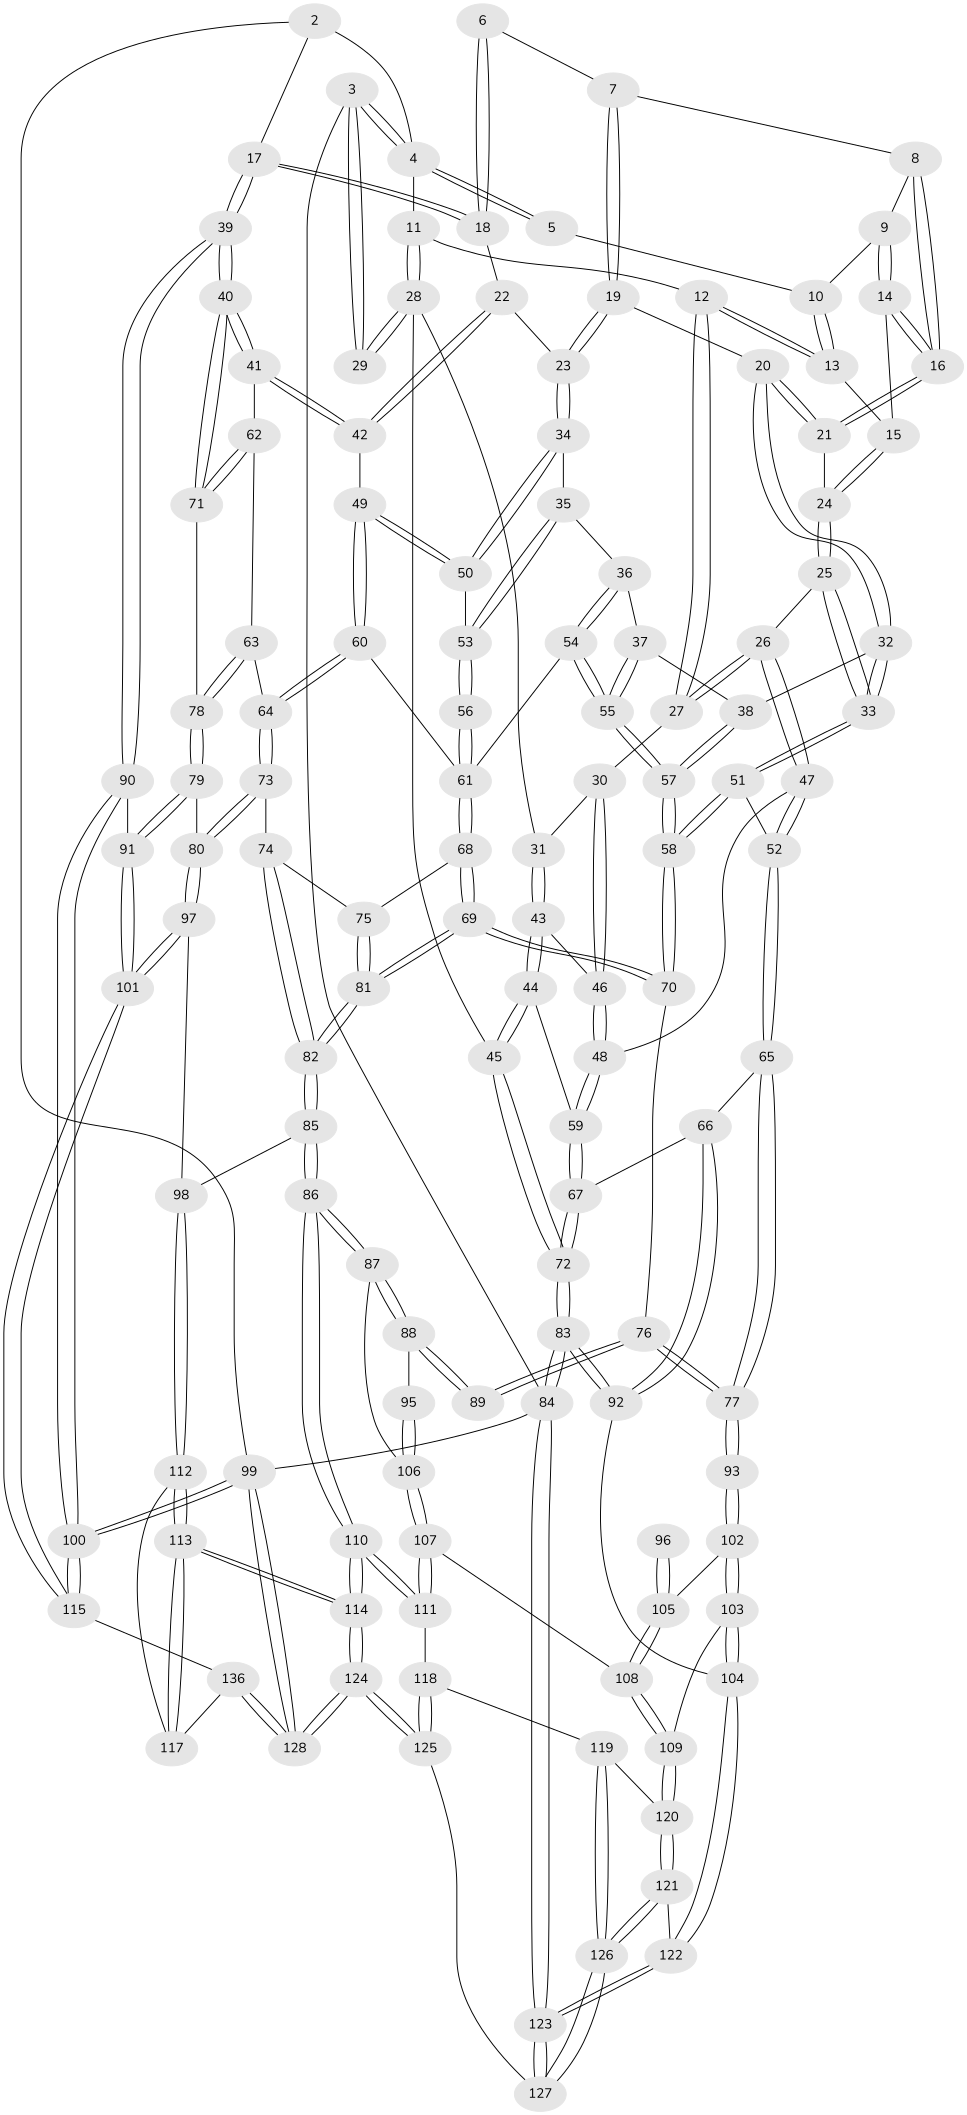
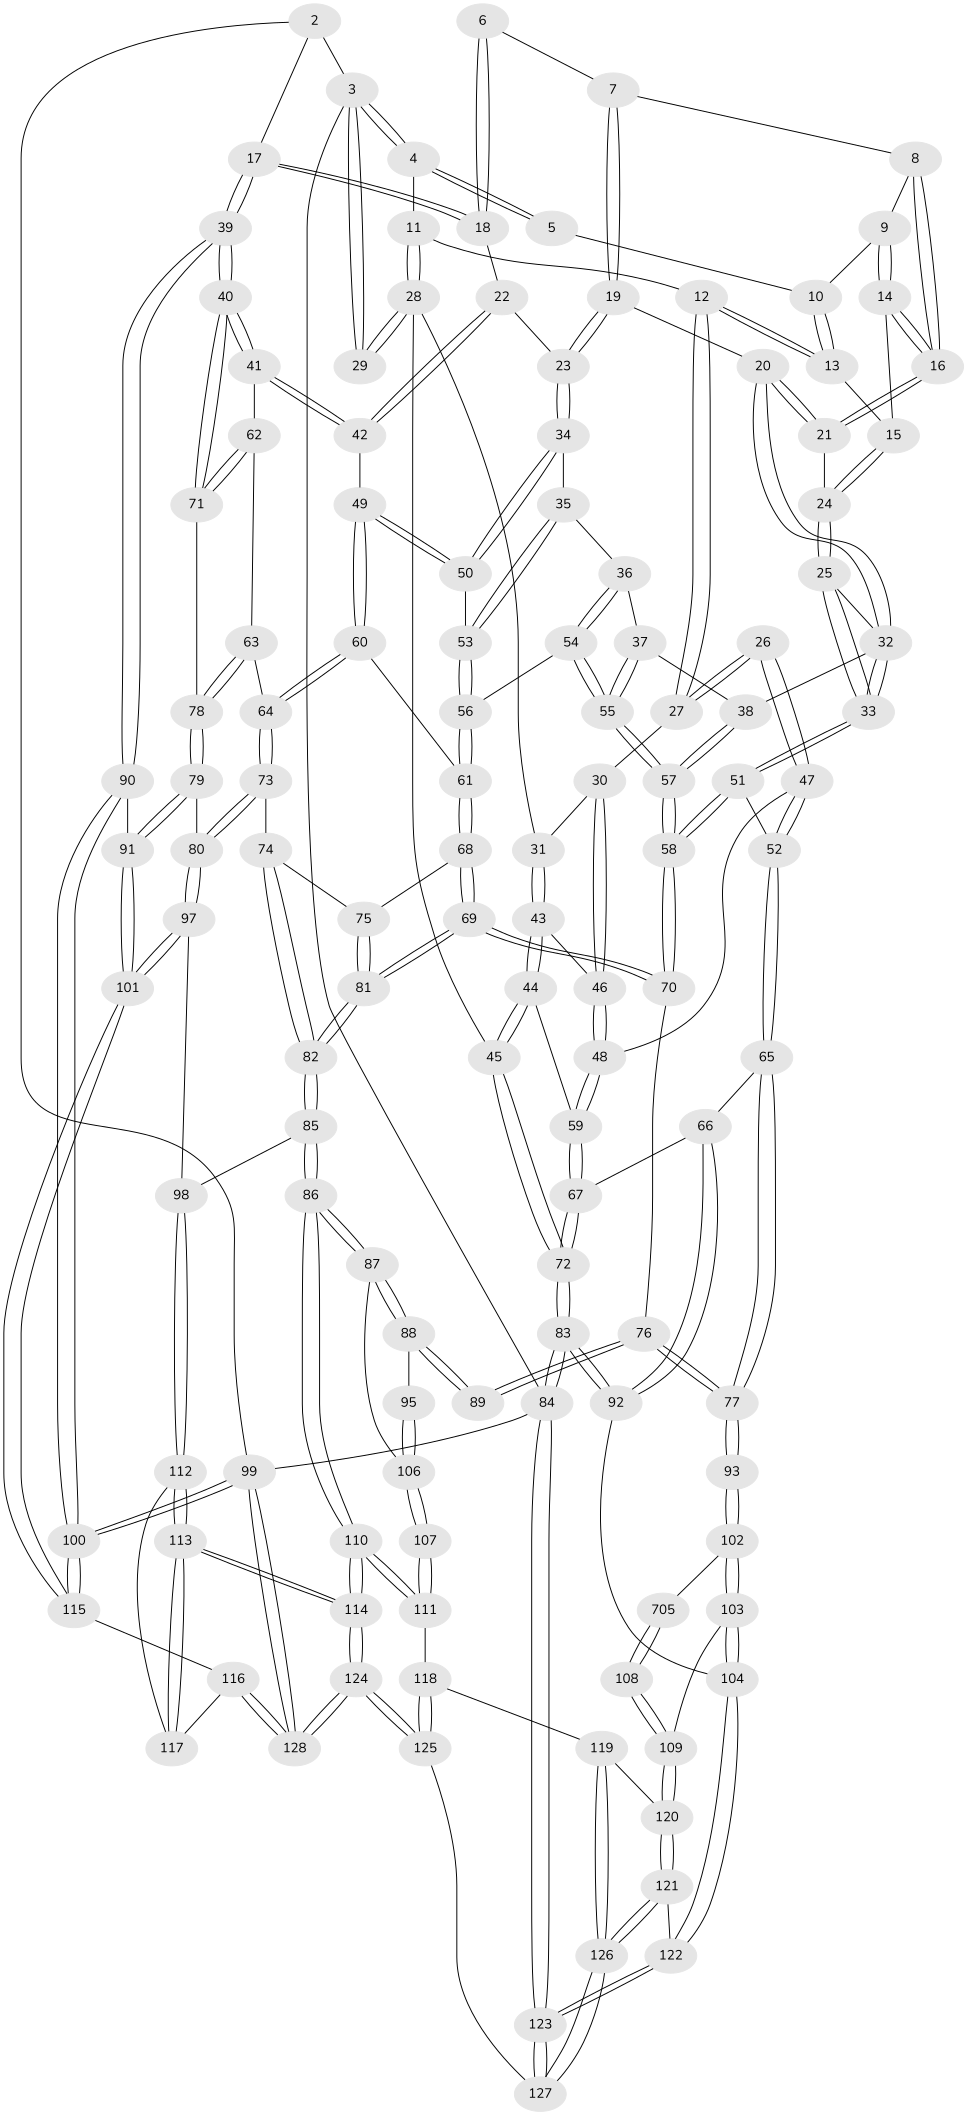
edge "2" -- "4": now "2" -- "3"
edge "25" -- "26": now "25" -- "32"
edge "54" -- "61": now "54" -- "56"
node "96": removed
edge "107" -- "108": removed
node "105": label "105" -> "705"
node "136": label "136" -> "116"
